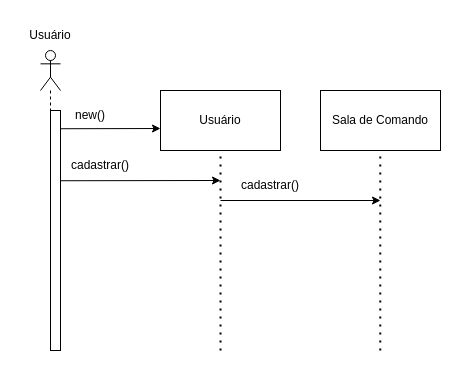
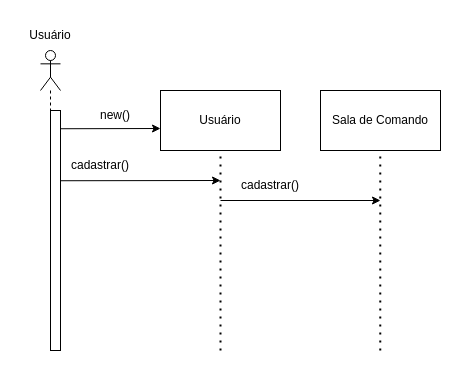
node "new()": moved (91, 116) -> (116, 116)
